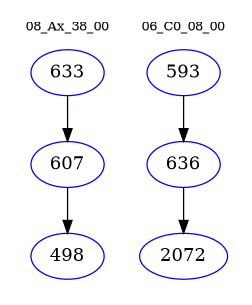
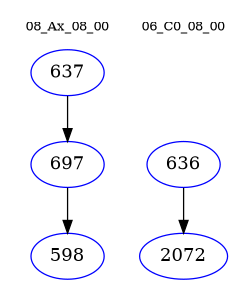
cluster "08_Ax_38_00": label "08_Ax_38_00" -> "08_Ax_08_00"
node "633": label "633" -> "637"
node "593": removed
node "607": label "607" -> "697"
node "498": label "498" -> "598"
